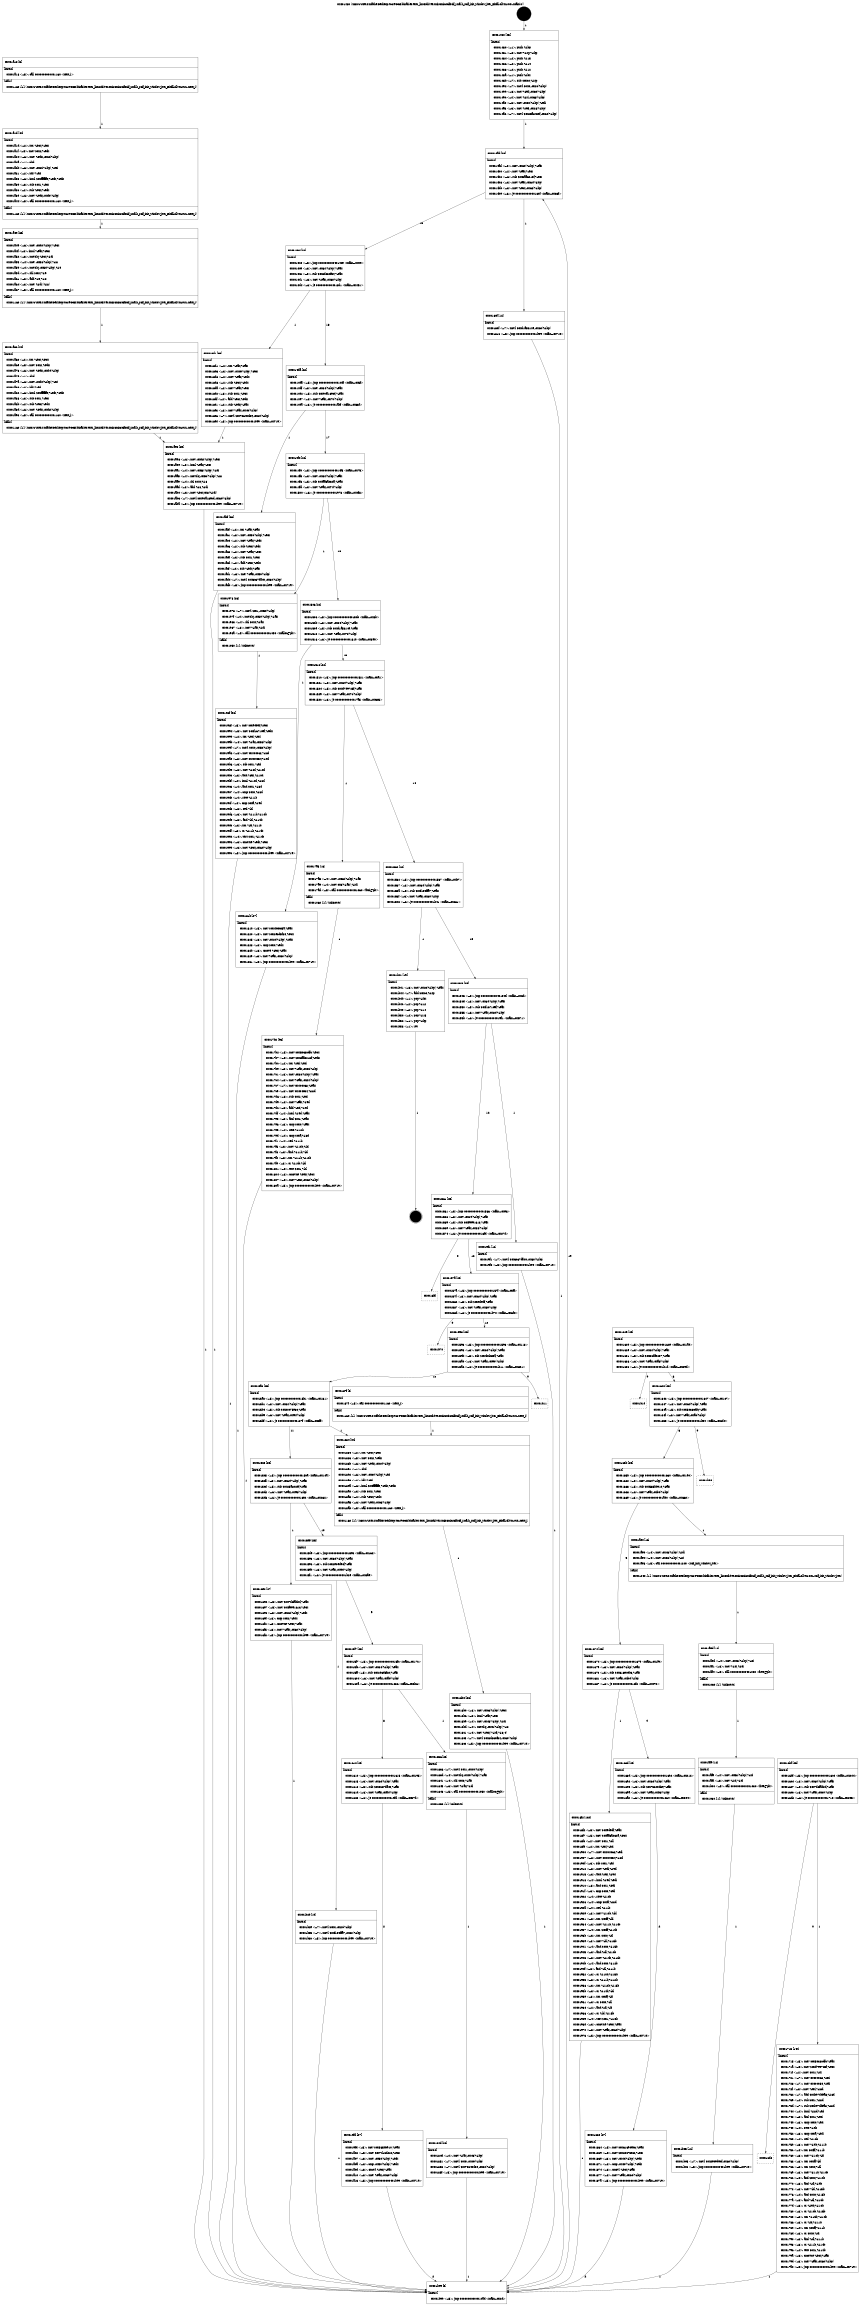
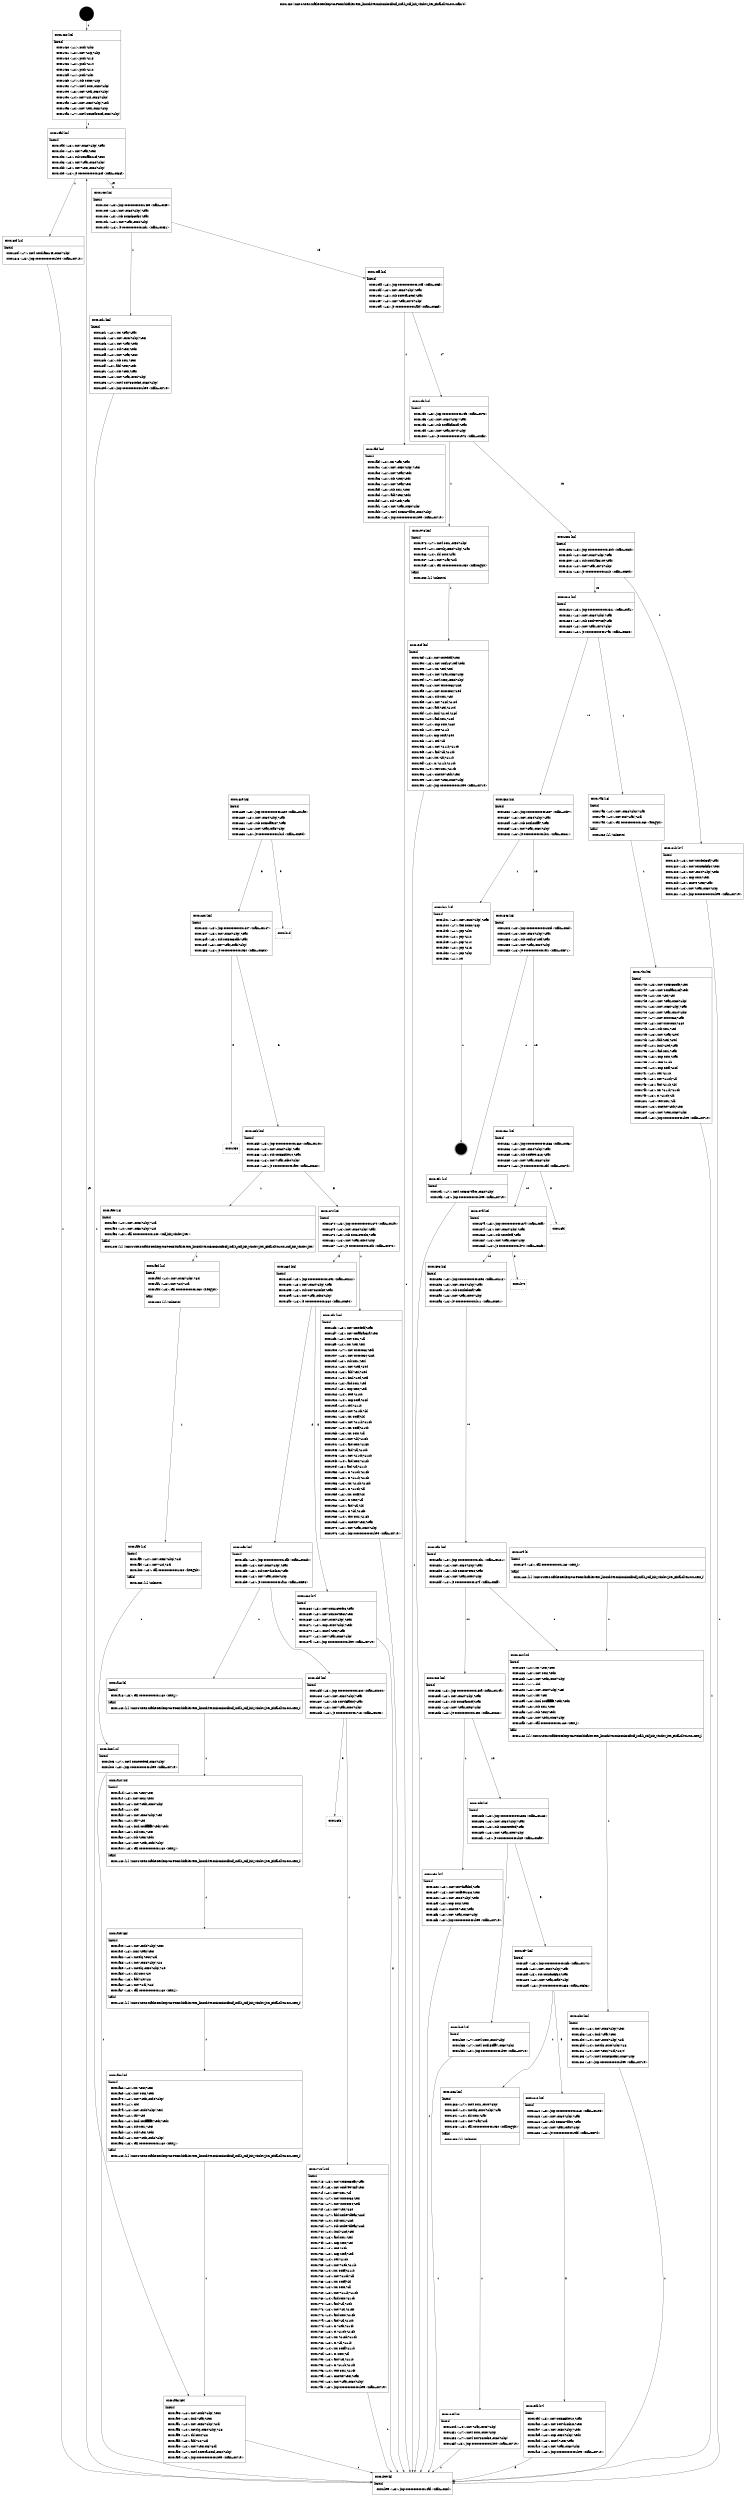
node "0x401b11": removed
node "0x4016a6 [25]": added
